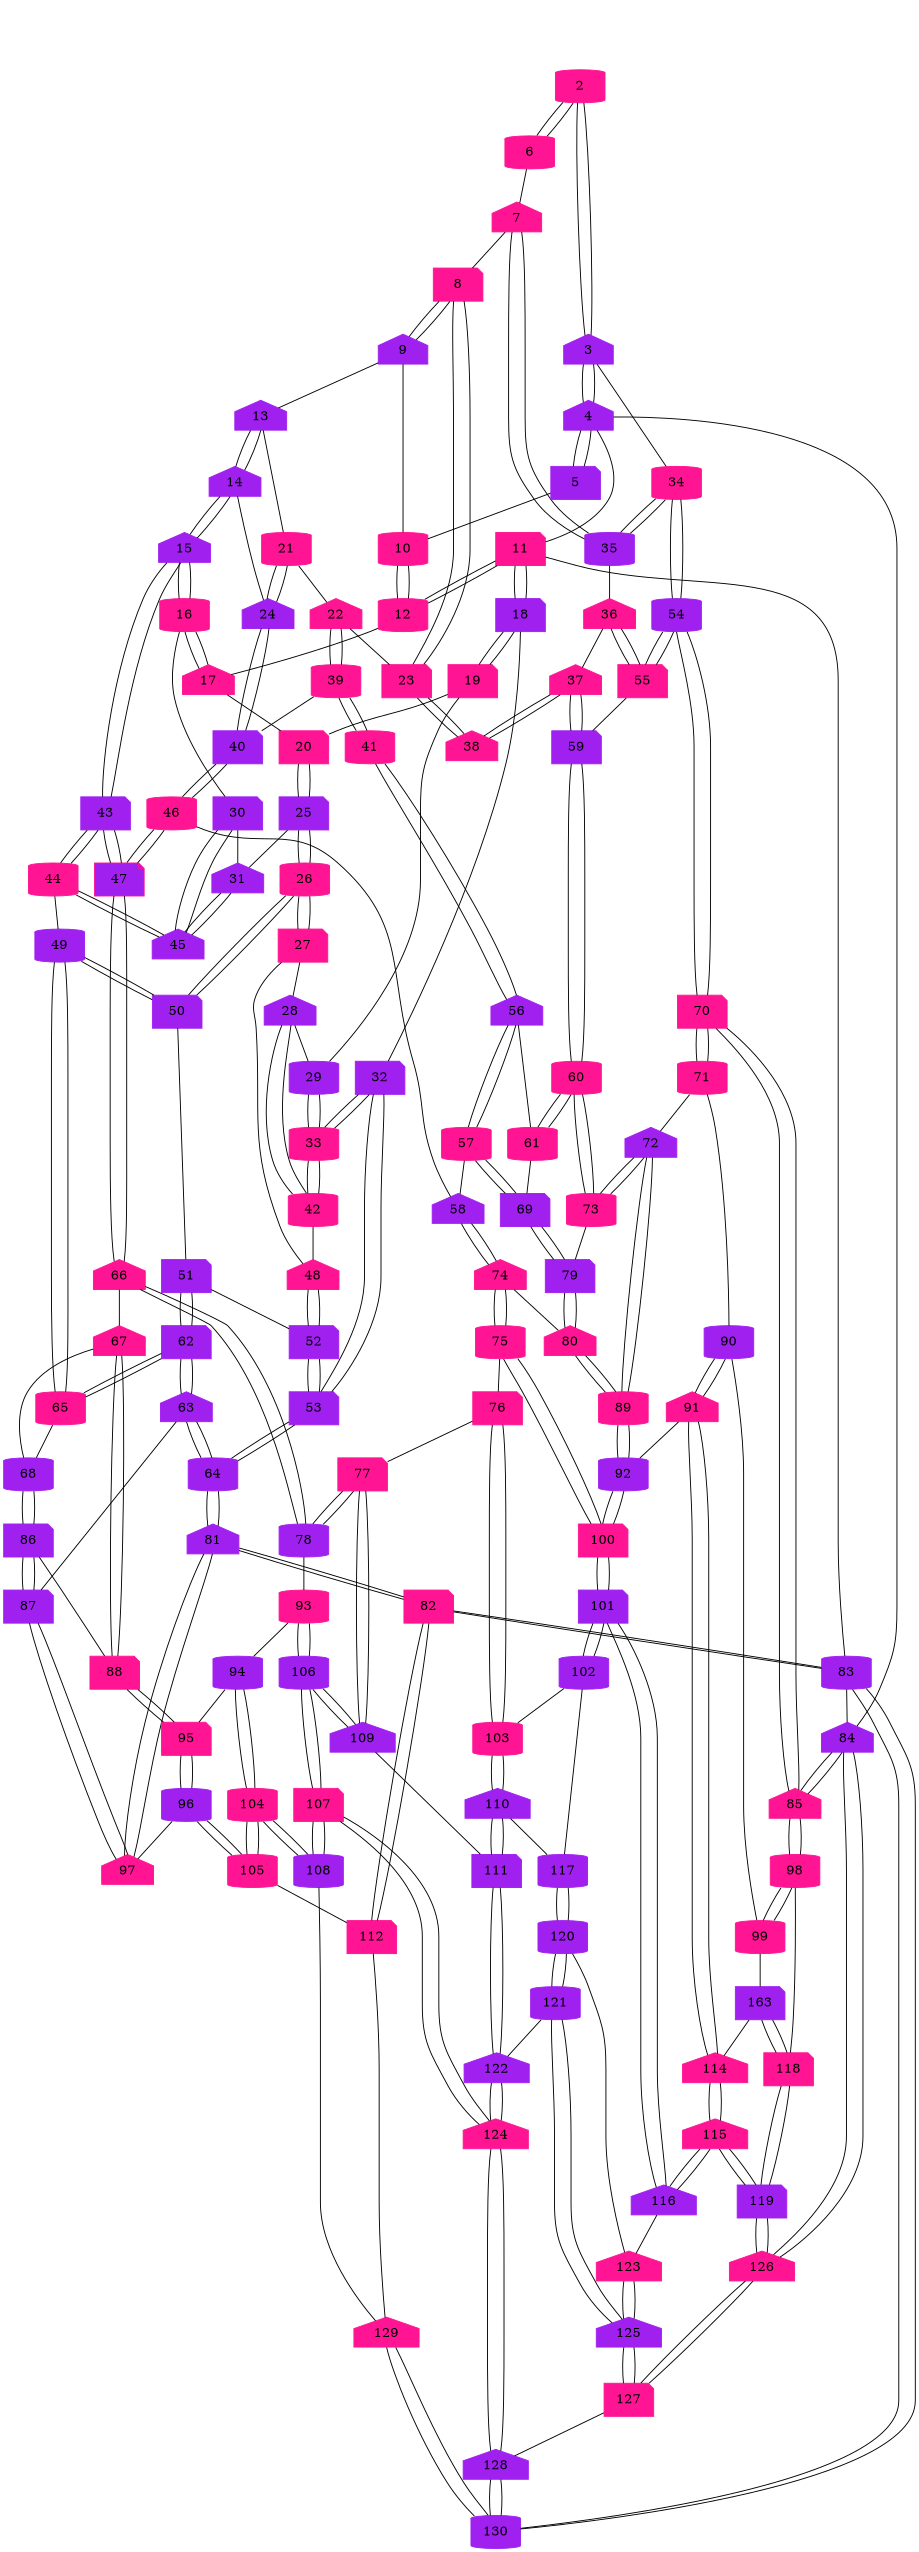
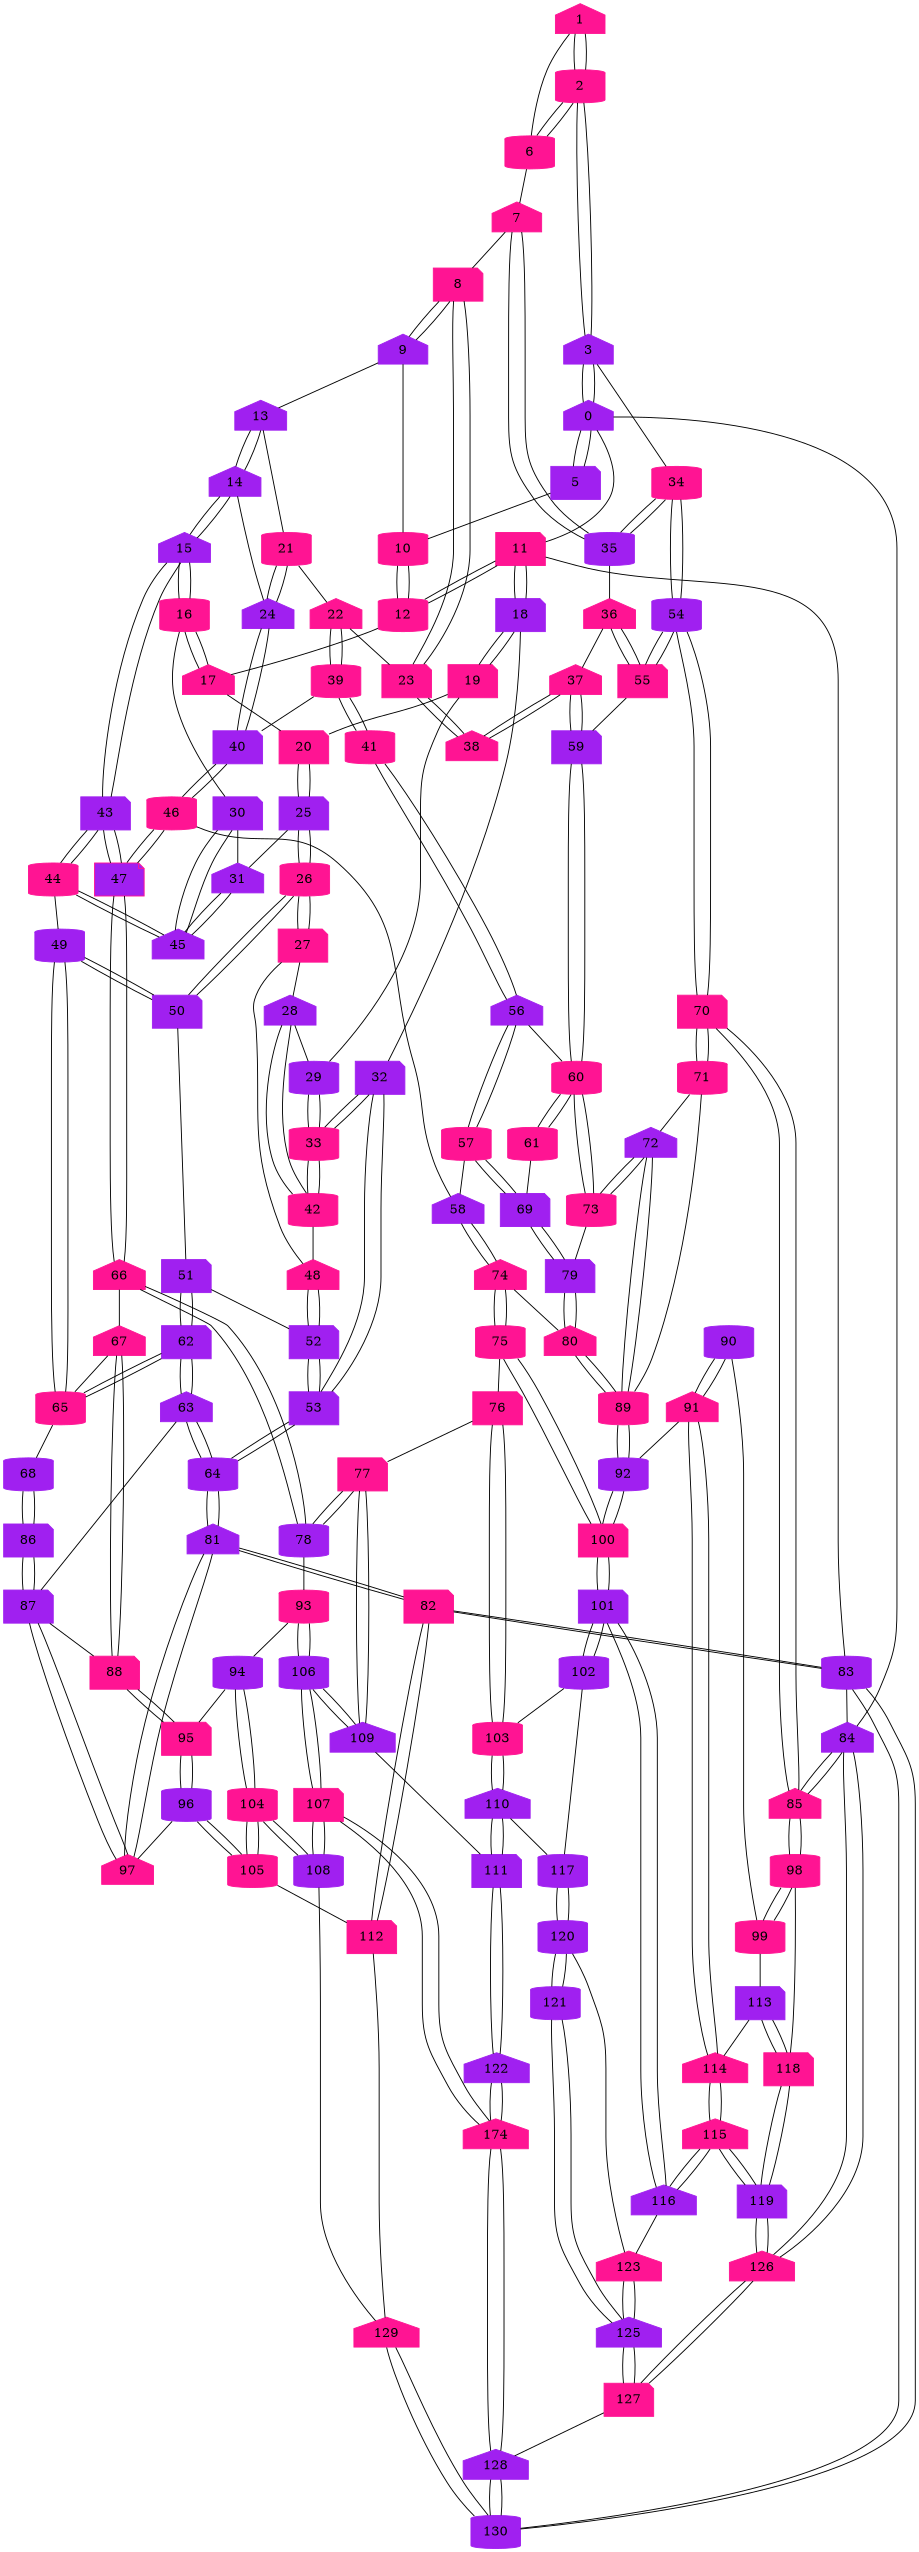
node "1": added
node "4": label "4" -> "0"
edge "56" -- "61": now "56" -- "60"
edge "71" -- "90": now "71" -- "89"
edge "67" -- "68": now "67" -- "65"
edge "86" -- "88": now "87" -- "88"
node "163": label "163" -> "113"
edge "121" -- "122": removed
node "124": label "124" -> "174"
